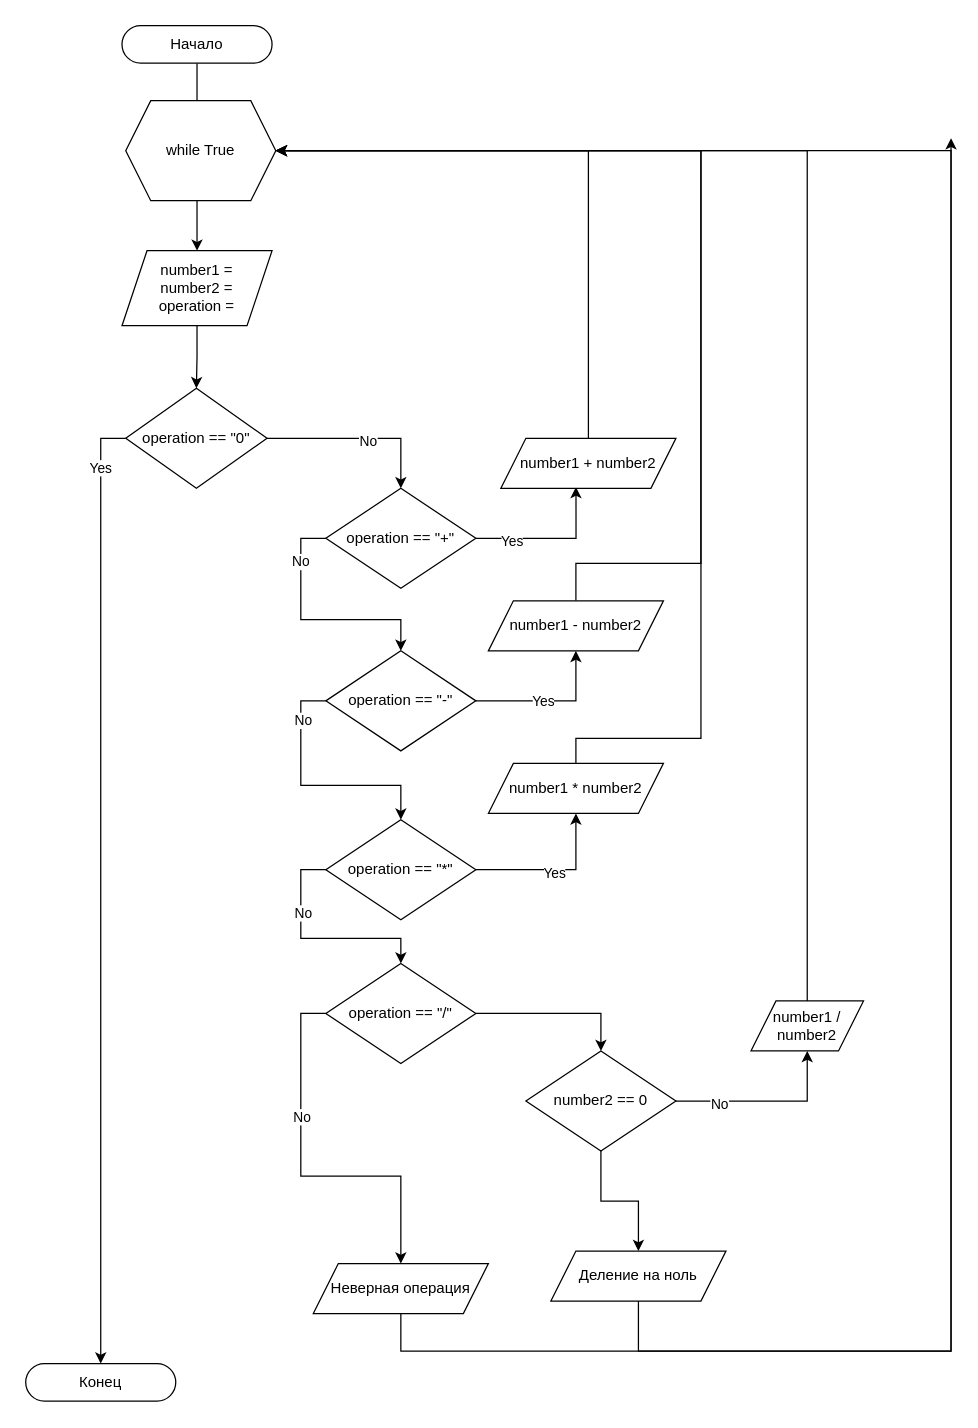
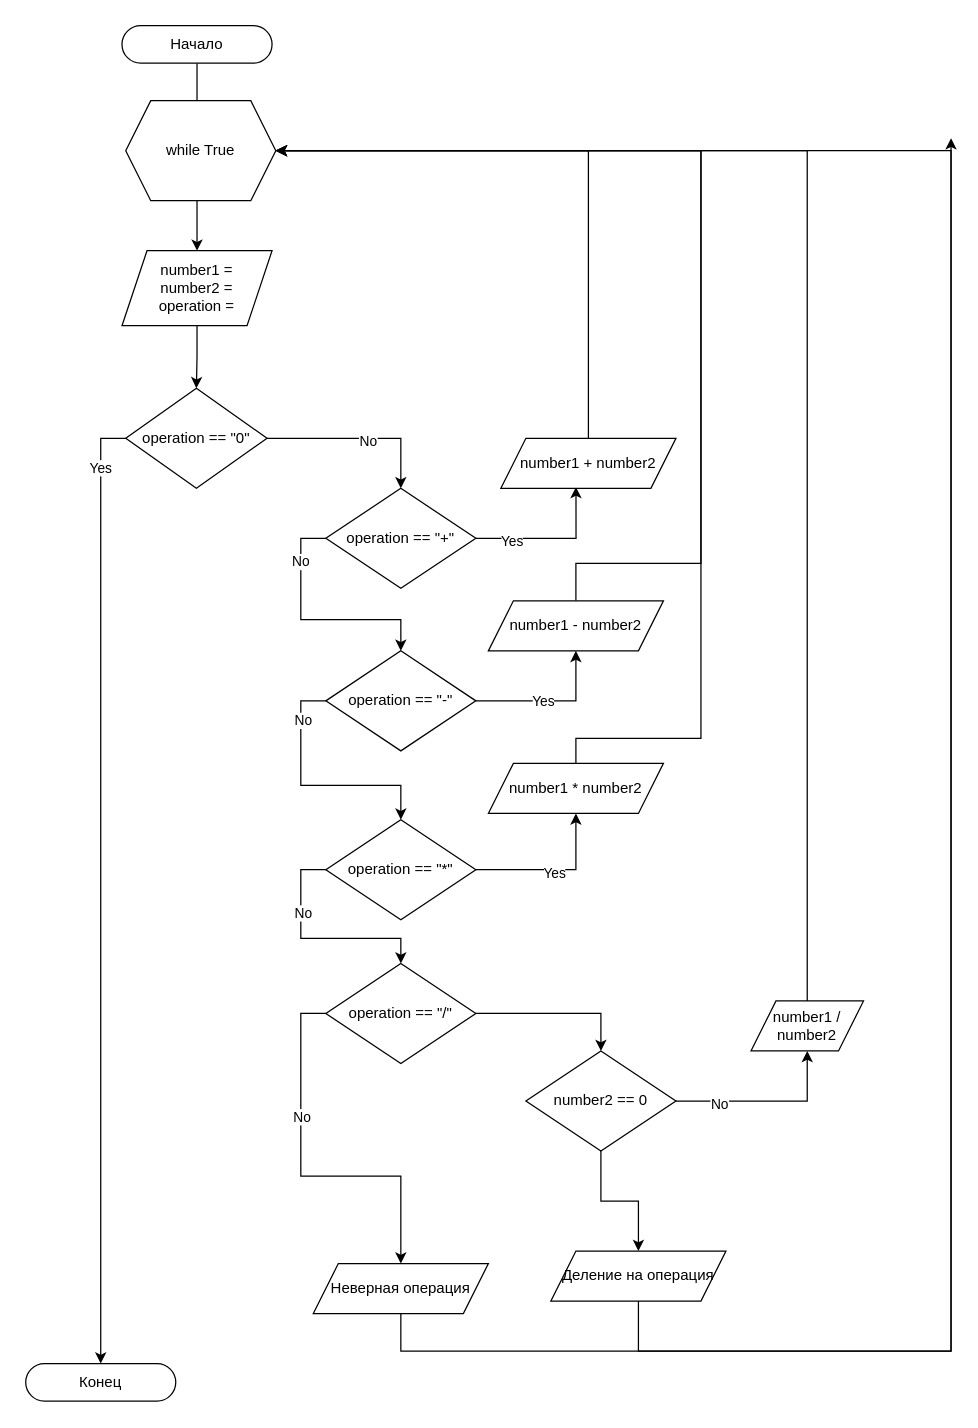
node "Деление на ноль": label "Деление на ноль" -> "Деление на операция"
